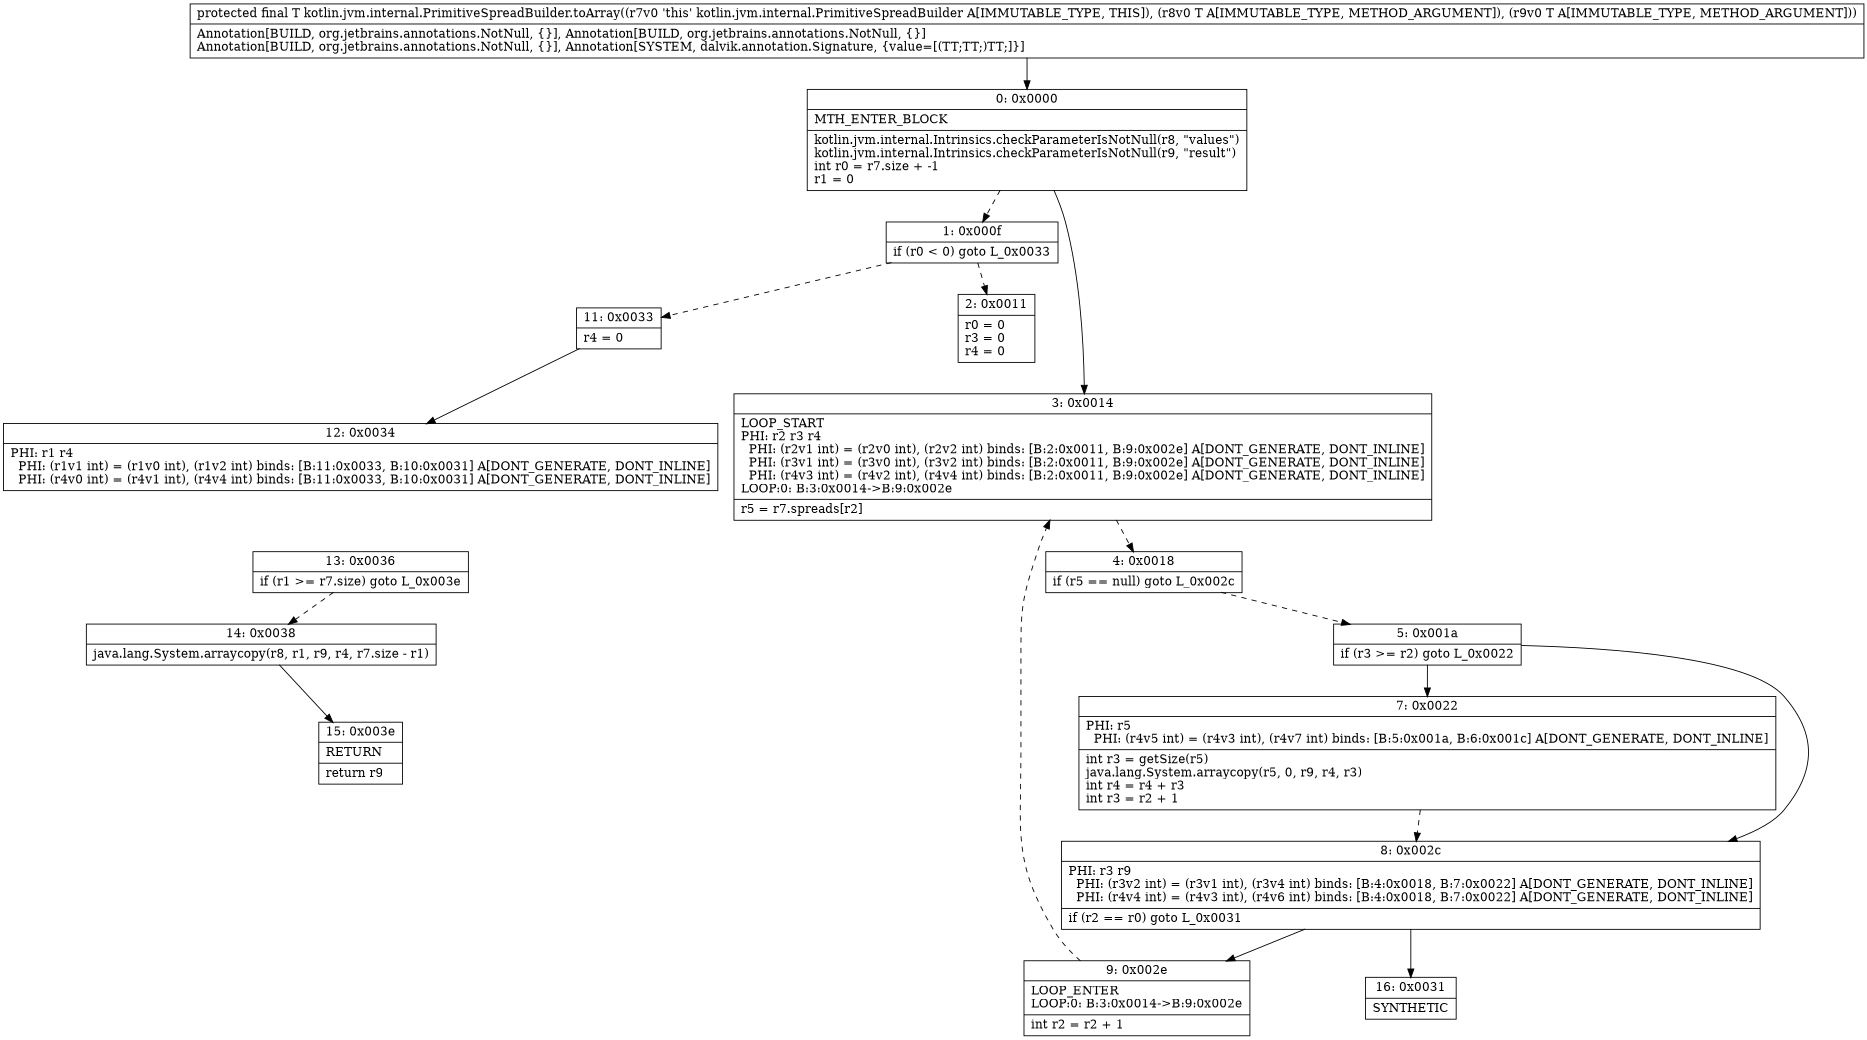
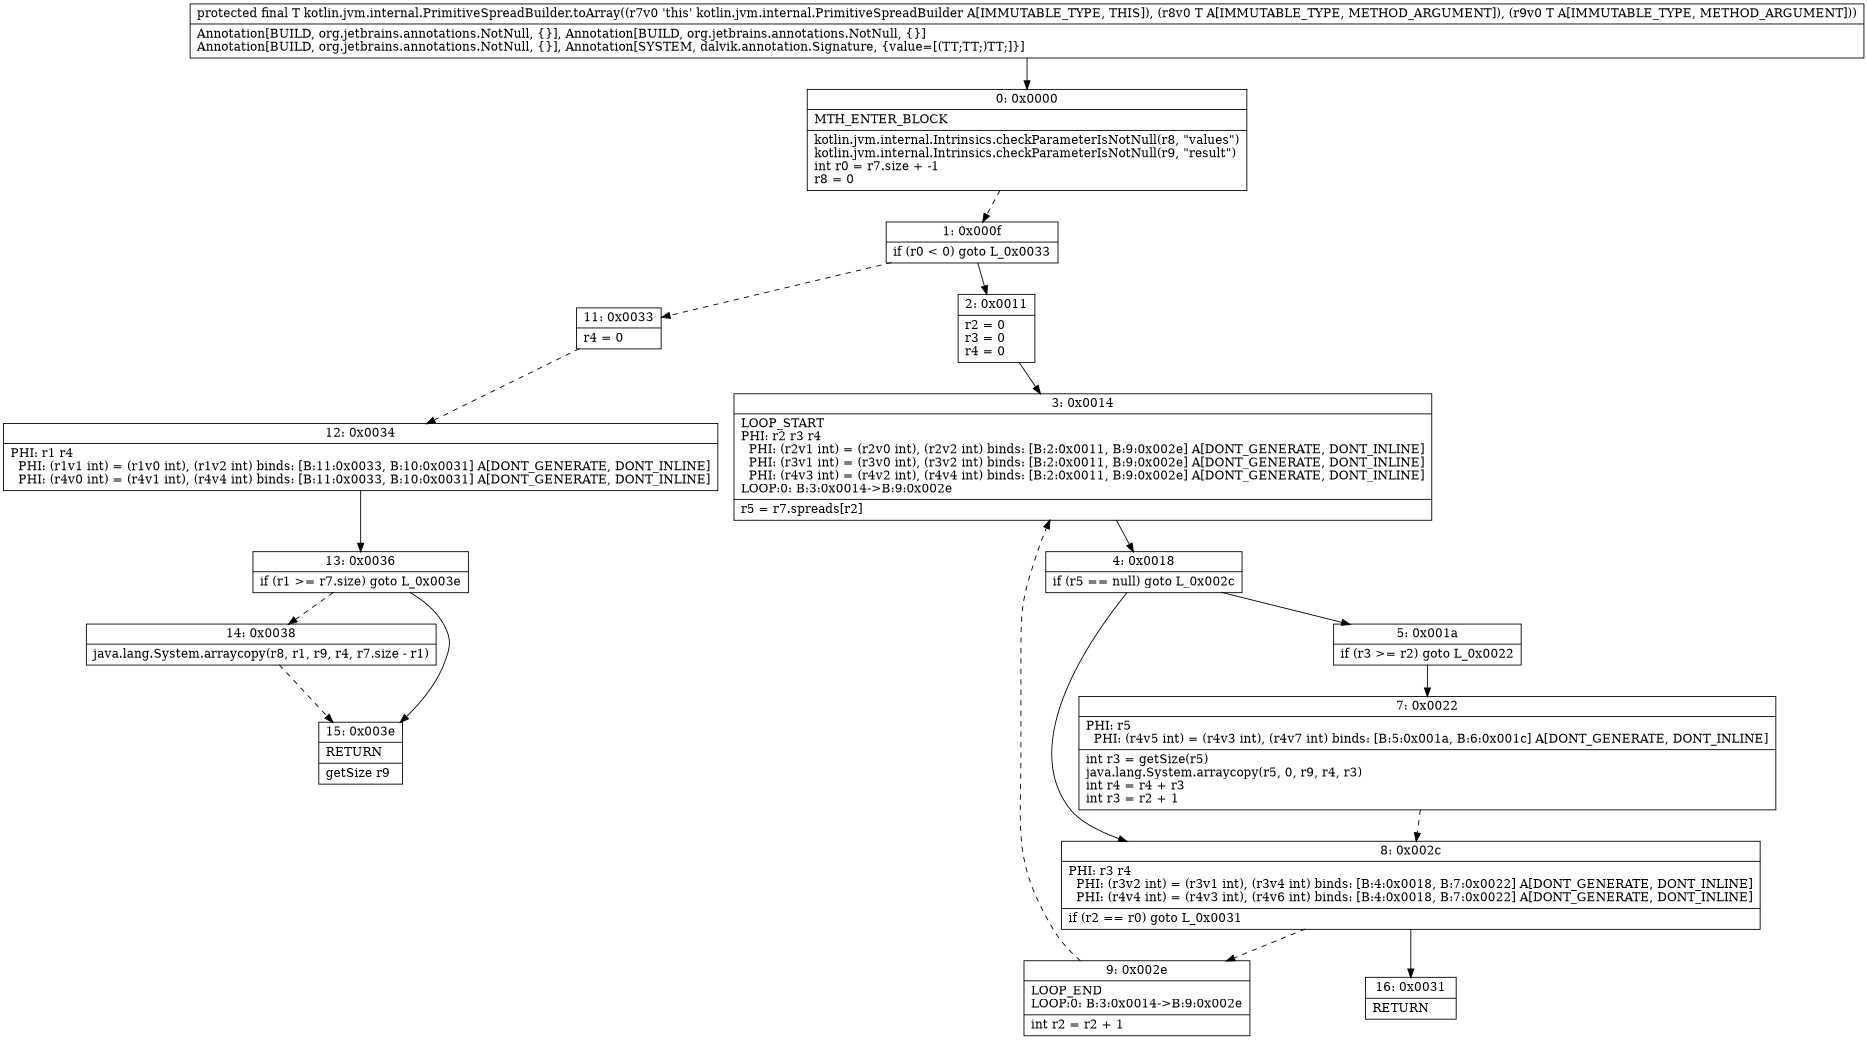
node "0: 0x0000": text "r1 = 0" -> "r8 = 0"
edge "1: 0x000f" -> "2: 0x0011": style dashed -> solid
edge "0: 0x0000" -> "3: 0x0014": now "2: 0x0011" -> "3: 0x0014"
node "2: 0x0011": text "r0 = 0" -> "r2 = 0"
edge "11: 0x0033" -> "12: 0x0034": style solid -> dashed
edge "12: 0x0034" -> "13: 0x0036": added
edge "3: 0x0014" -> "4: 0x0018": style dashed -> solid
edge "4: 0x0018" -> "5: 0x001a": style dashed -> solid
edge "13: 0x0036" -> "15: 0x003e": added
edge "5: 0x001a" -> "8: 0x002c": now "4: 0x0018" -> "8: 0x002c"
edge "14: 0x0038" -> "15: 0x003e": style solid -> dashed
node "15: 0x003e": text "return r9" -> "getSize r9"
node "8: 0x002c": text "PHI: r3 r9" -> "PHI: r3 r4"
edge "8: 0x002c" -> "9: 0x002e": style solid -> dashed
node "9: 0x002e": text "LOOP_ENTER" -> "LOOP_END"
node "16: 0x0031": text "SYNTHETIC" -> "RETURN"
